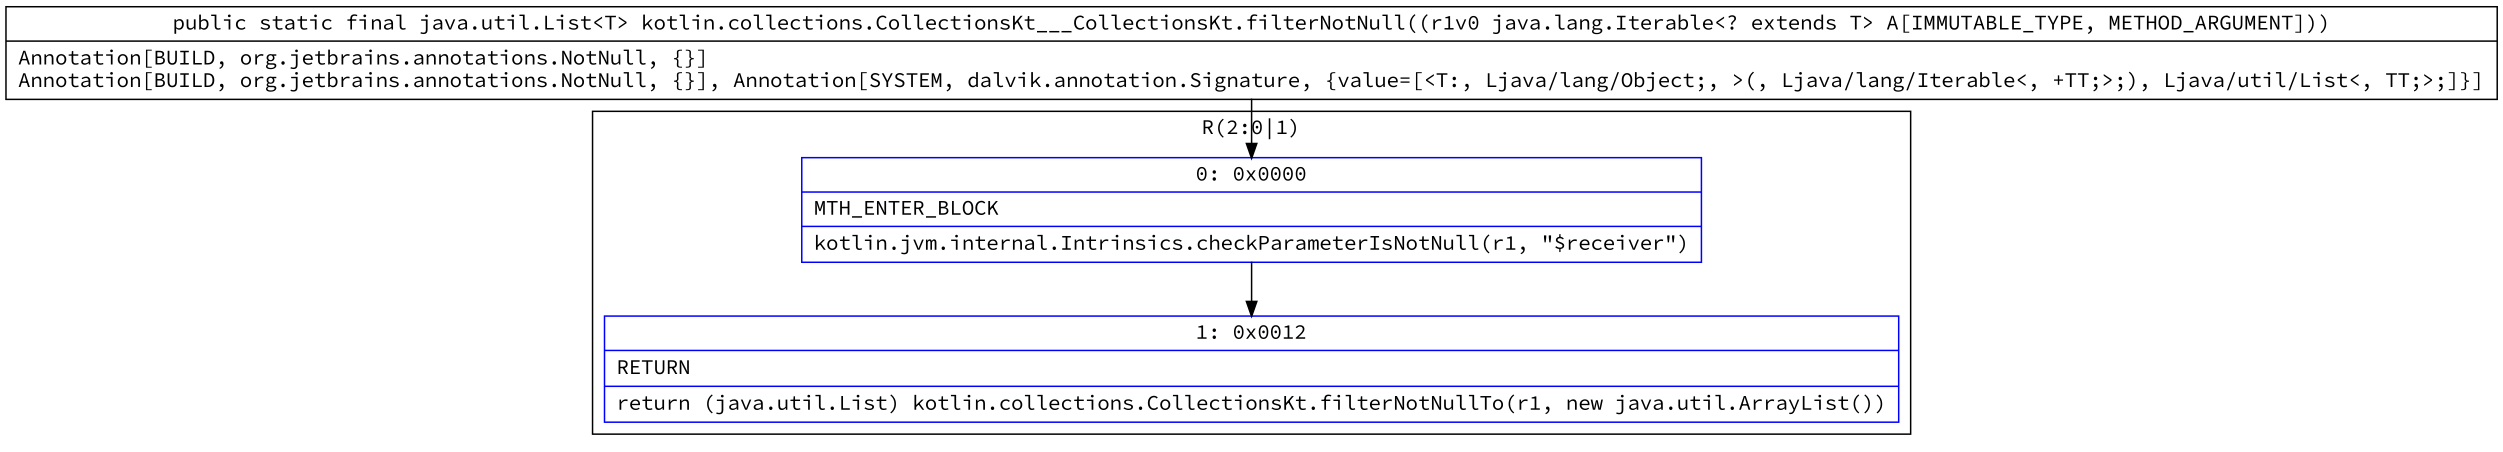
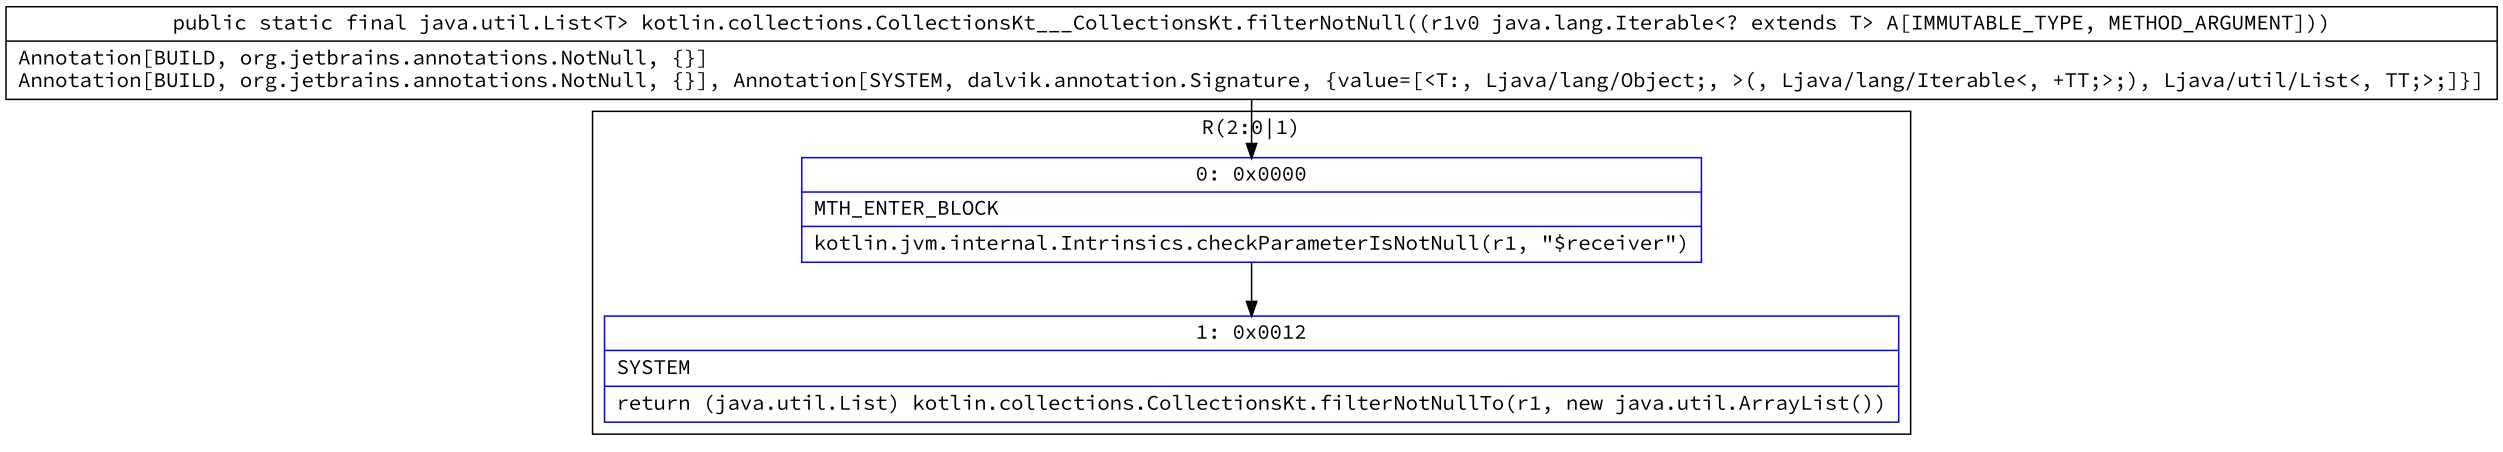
node "1: 0x0012": text "RETURN" -> "SYSTEM"
